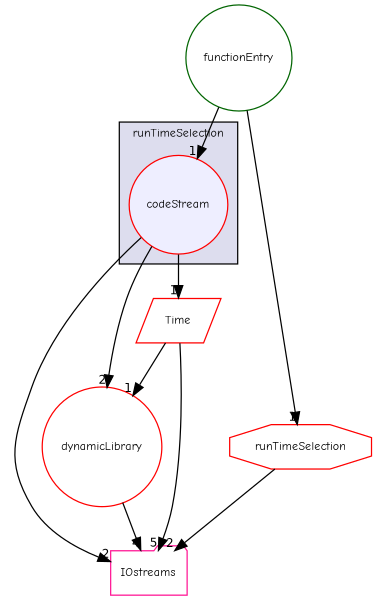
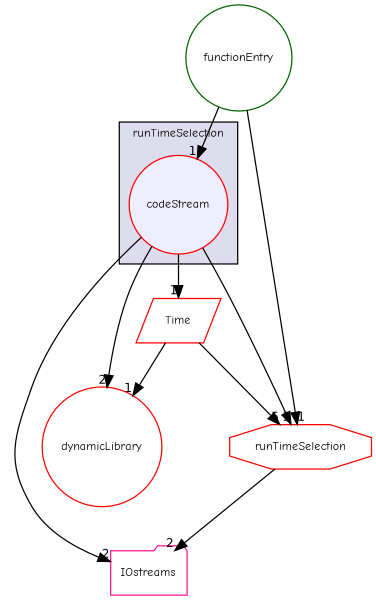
edge "codeStream" -> "runTimeSelection": added
edge "Time" -> "IOstreams": now "Time" -> "runTimeSelection"
edge "dynamicLibrary" -> "IOstreams": removed
